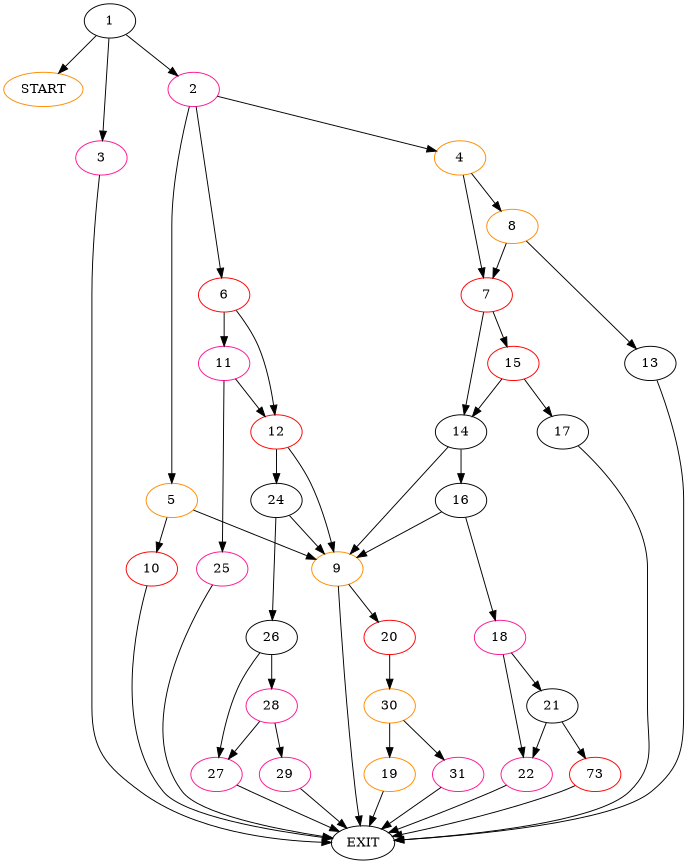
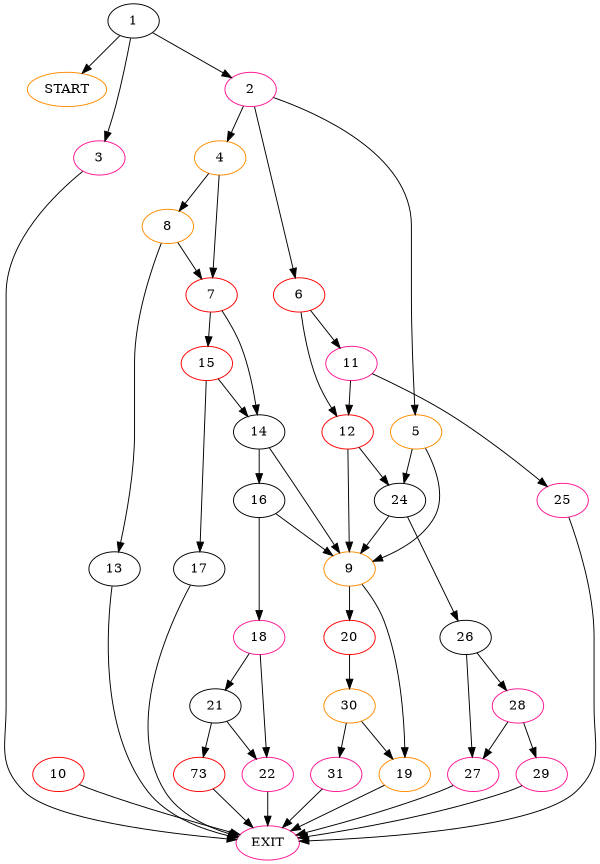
edge "5" -> "10": now "5" -> "24"
edge "9" -> "EXIT": now "9" -> "19"
node "EXIT": color black -> deeppink
